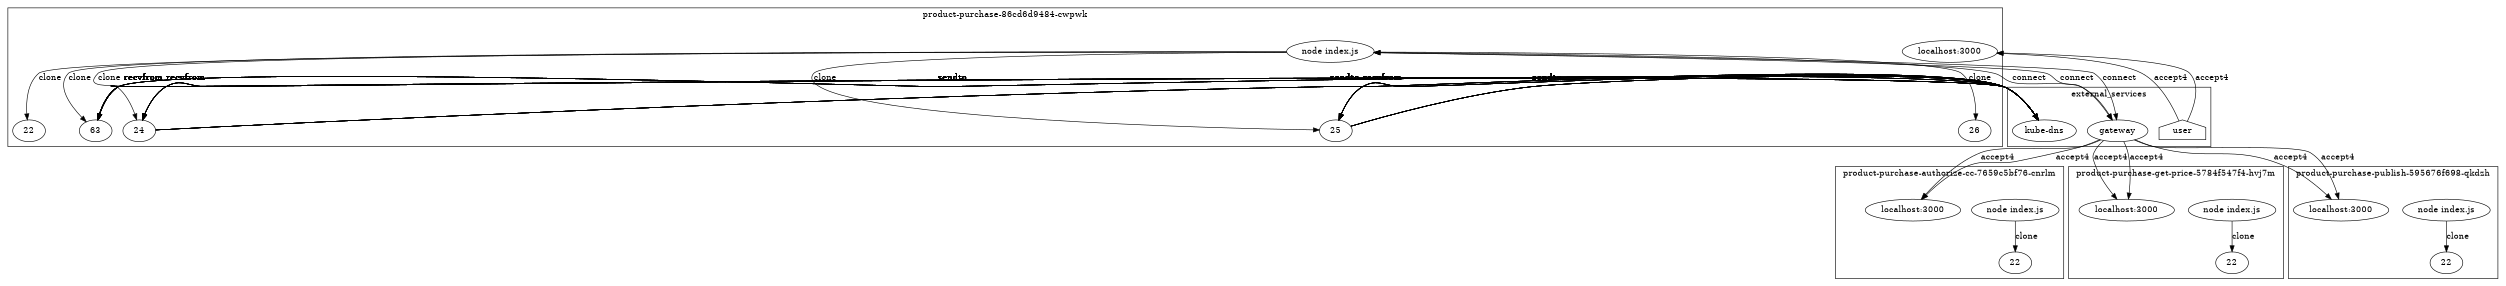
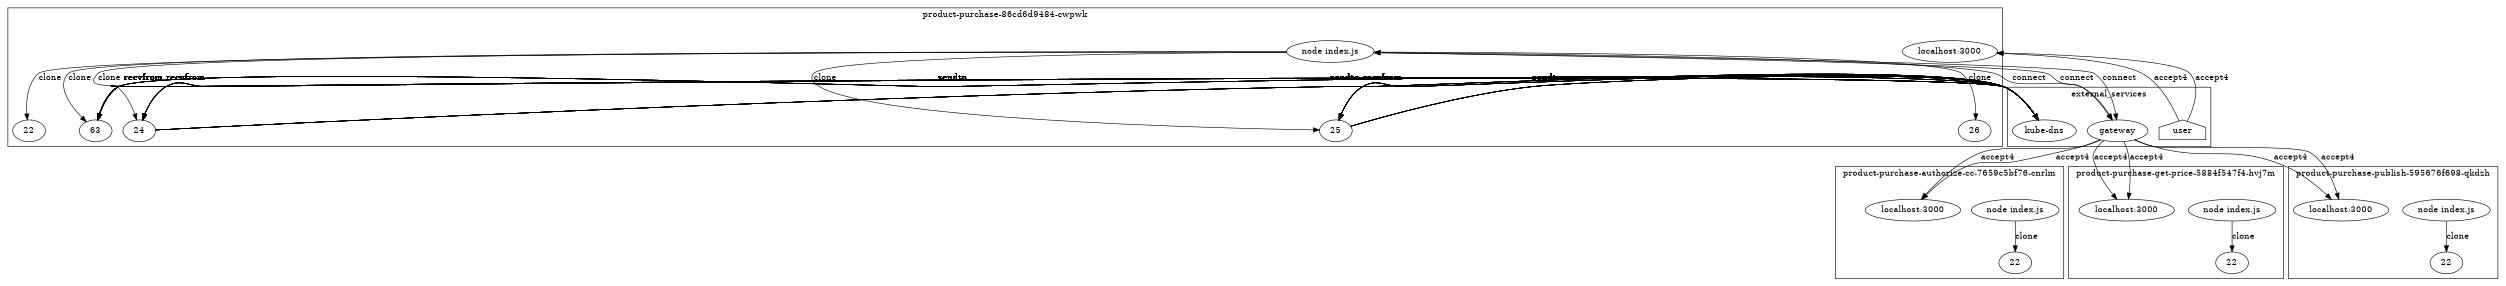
cluster " product-purchase-get-price-5784f547f4-hvj7m ": label " product-purchase-get-price-5784f547f4-hvj7m " -> " product-purchase-get-price-5884f547f4-hvj7m "
